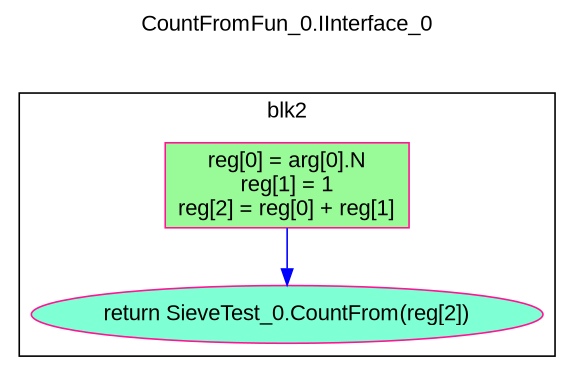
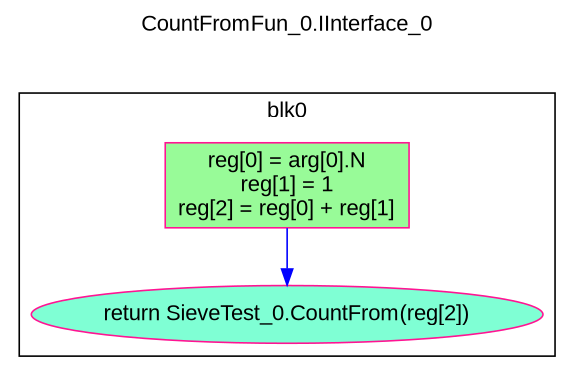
cluster "blk2": label "blk2" -> "blk0"
